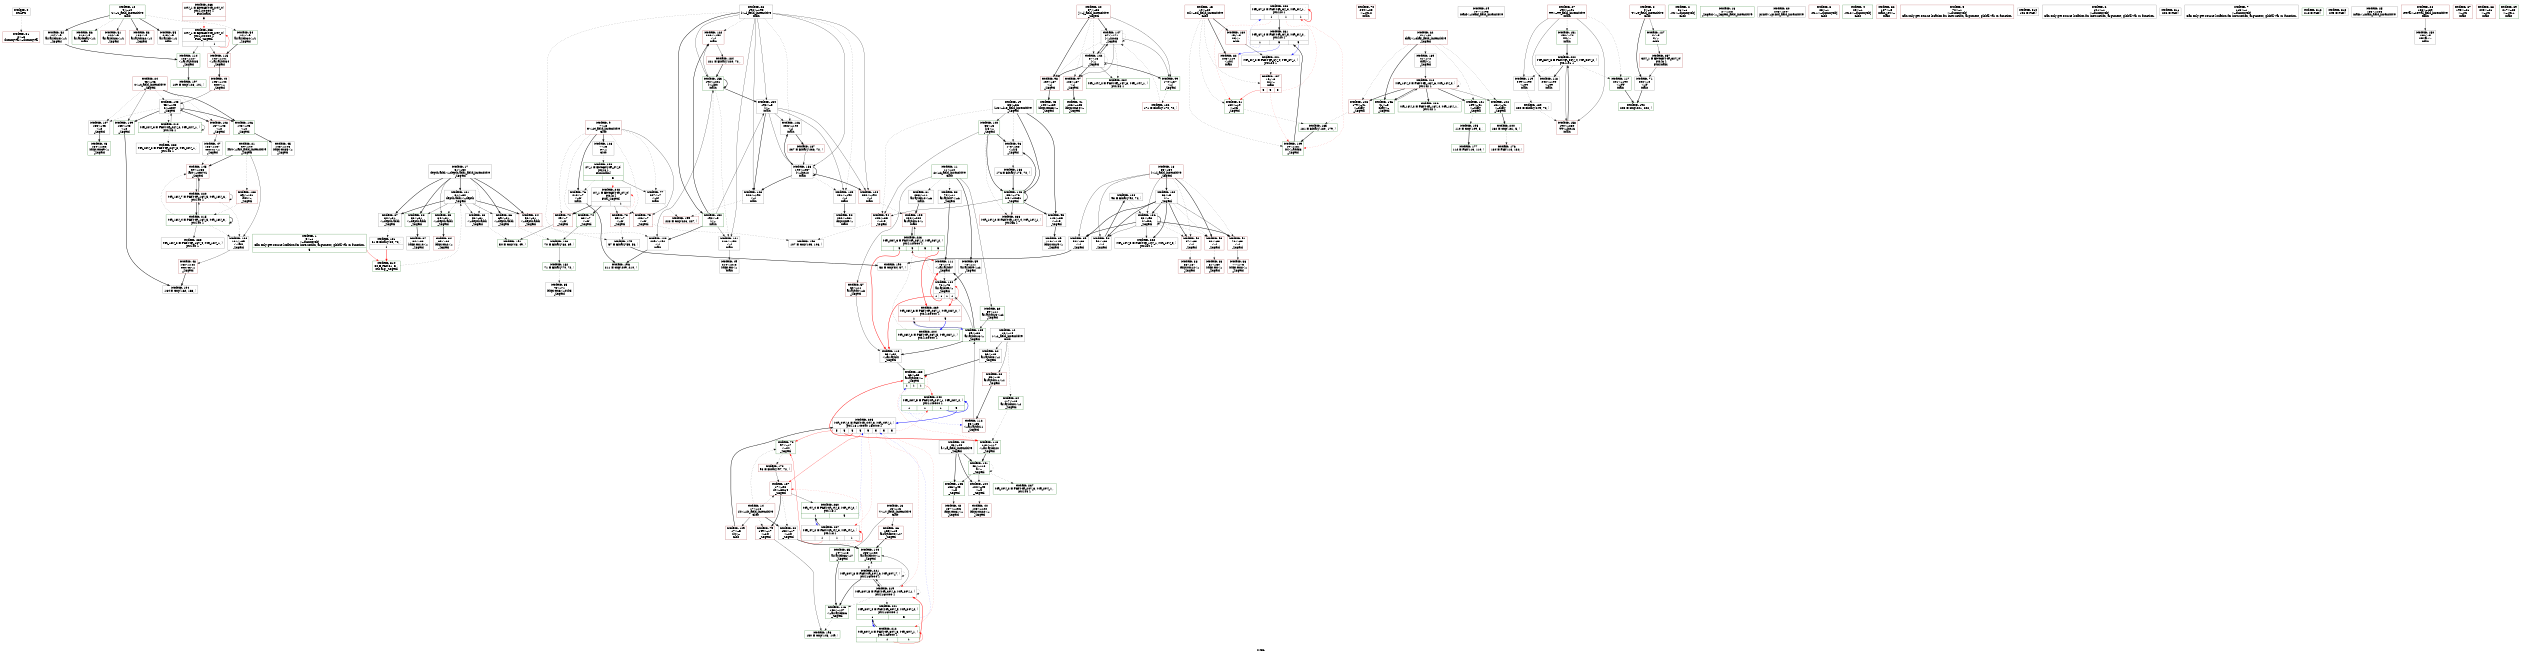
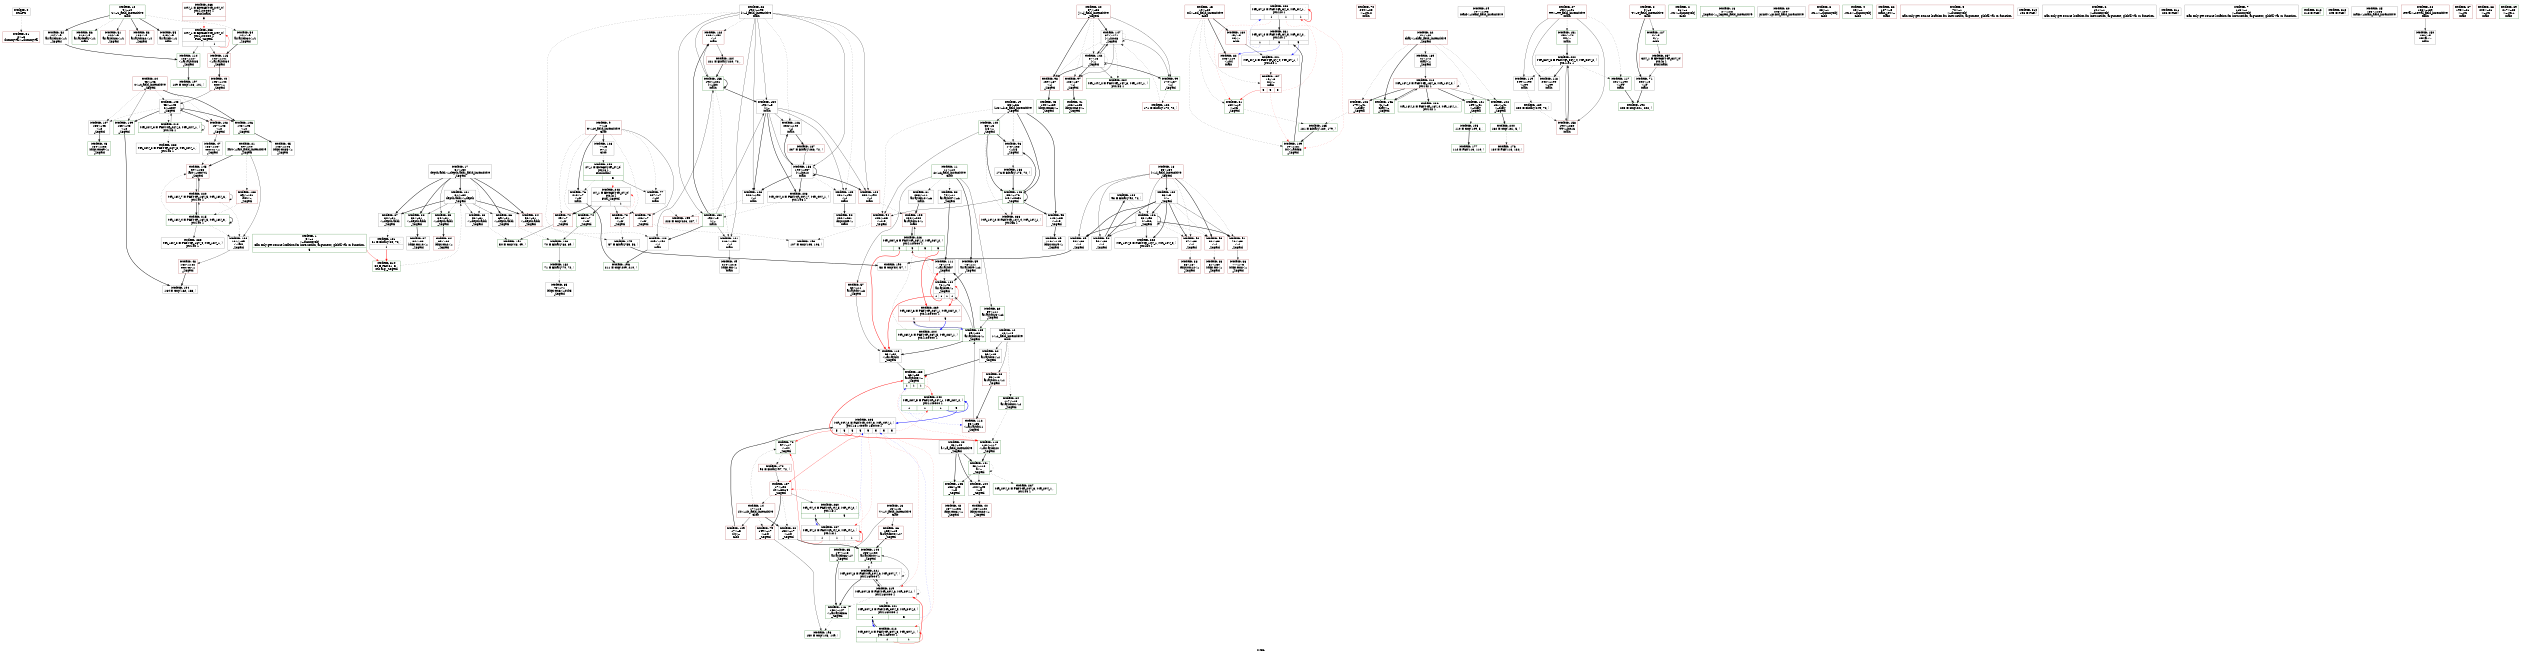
edge "NodeID: 28" -> "NodeID: 152": style bold -> solid
node "NodeID: 203": added
edge "NodeID: 14" -> "NodeID: 137": reversed
